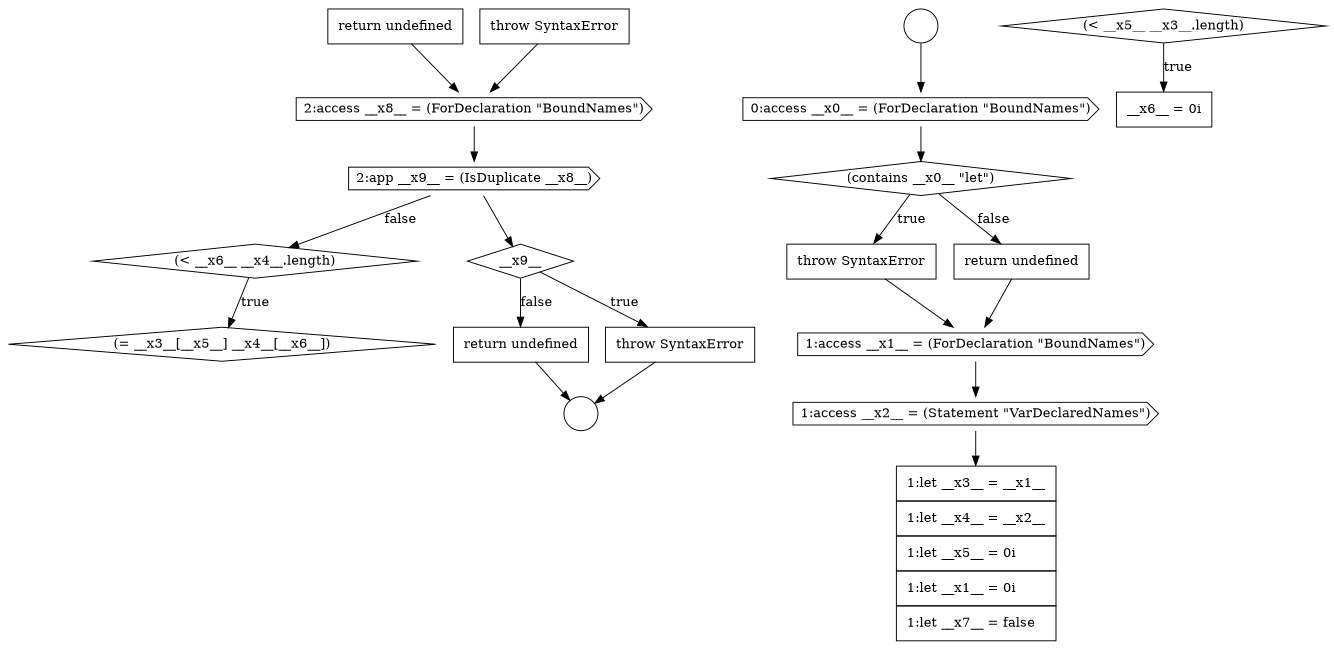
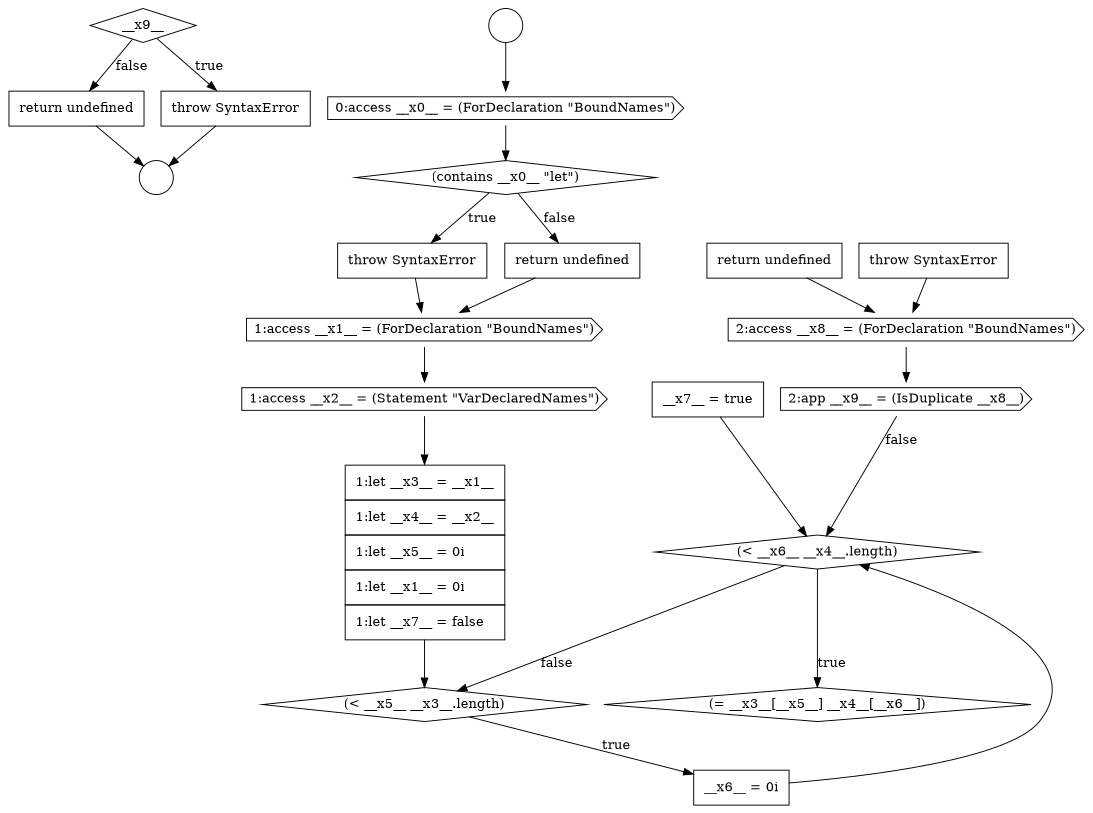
edge "2:app __x9__ = (IsDuplicate __x8__)" -> "__x9__": removed
node "__x7__ = true": added
edge "(< __x6__ __x4__.length)" -> "(< __x5__ __x3__.length)": added, label "false"
edge "1:let __x3__ = __x1__" -> "(< __x5__ __x3__.length)": added
edge "__x6__ = 0i" -> "(< __x6__ __x4__.length)": added
